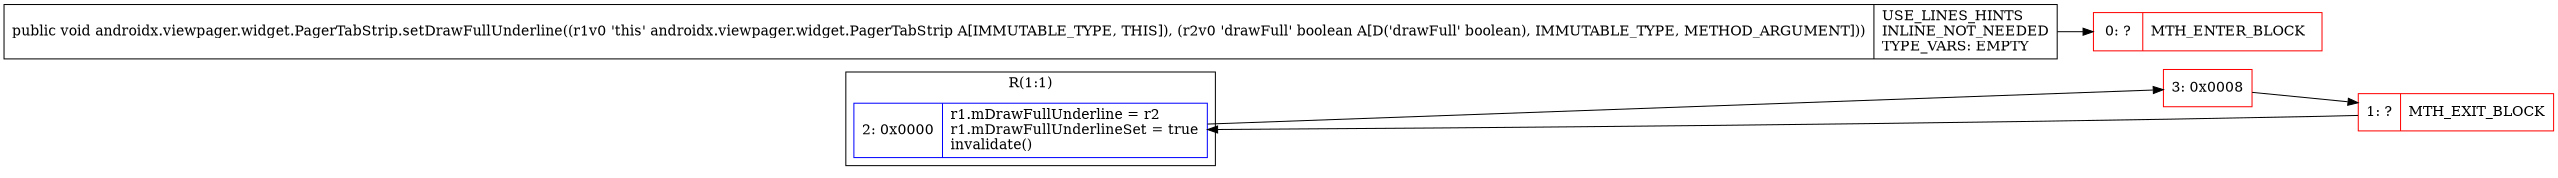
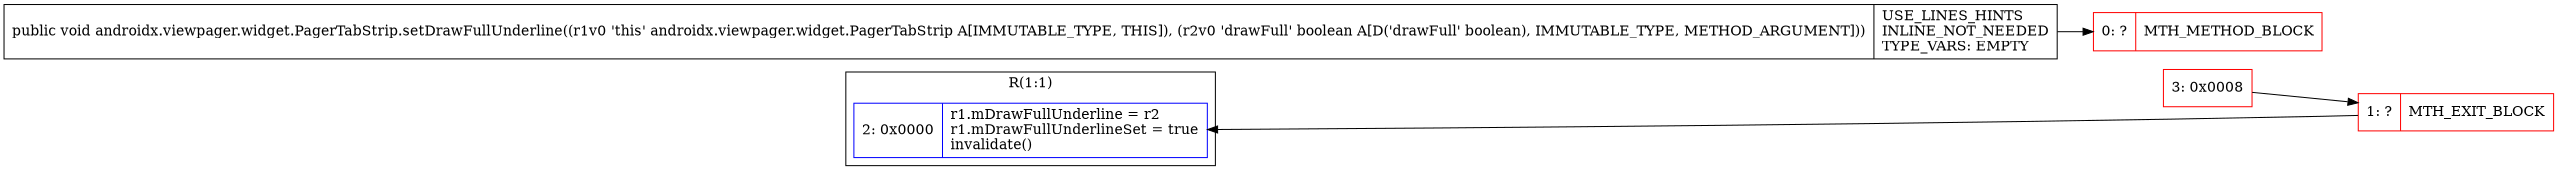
node "0: ?": text "MTH_ENTER_BLOCK" -> "MTH_METHOD_BLOCK"
edge "2: 0x0000" -> "3: 0x0008": removed
